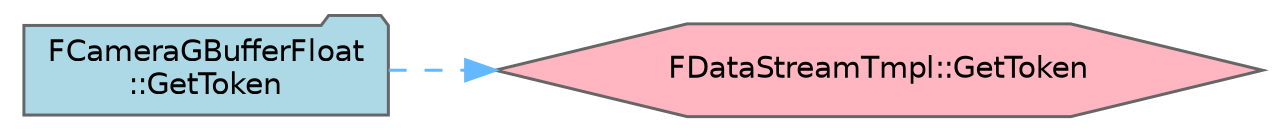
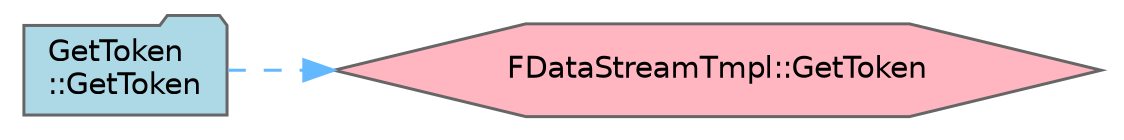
node "FCameraGBufferFloat ::GetToken": label "FCameraGBufferFloat ::GetToken" -> "GetToken ::GetToken"
